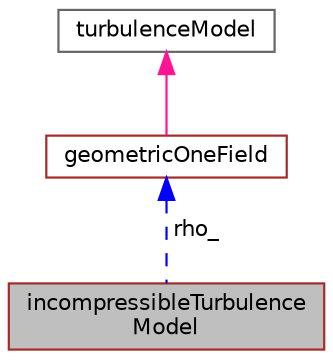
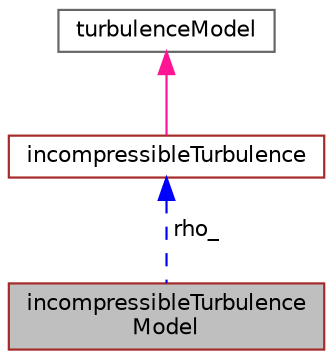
node "geometricOneField": label "geometricOneField" -> "incompressibleTurbulence"
